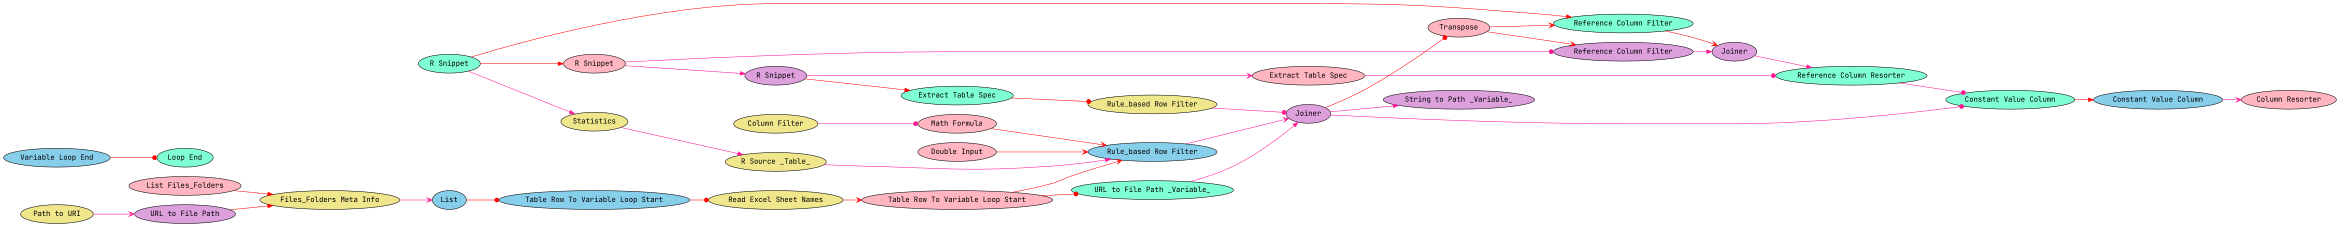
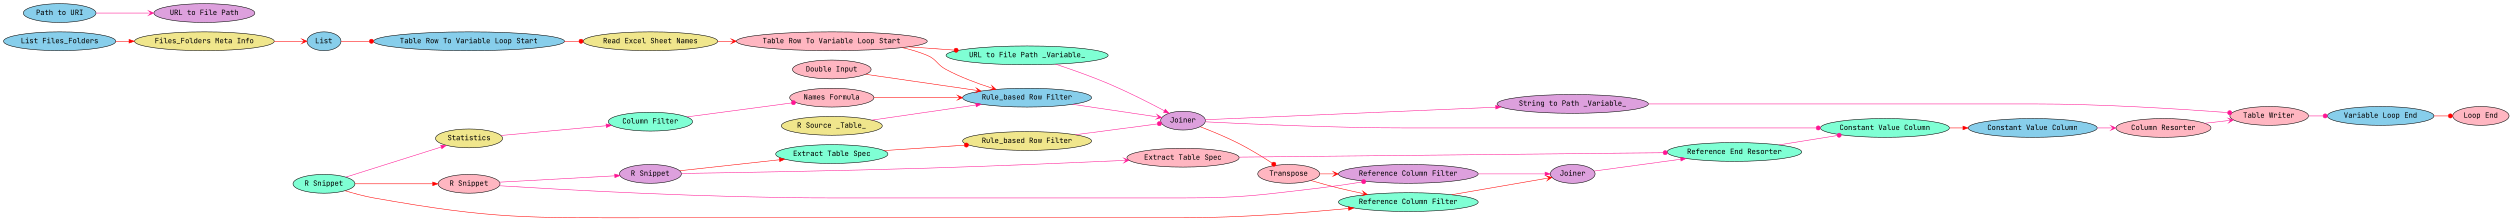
node "Reference Column Resorter": label "Reference Column Resorter" -> "Reference End Resorter"
node "Table Writer": added
node "Column Filter": fillcolor khaki -> aquamarine
node "Math Formula": label "Math Formula" -> "Names Formula"
edge "Statistics" -> "R Source _Table_": now "Statistics" -> "Column Filter"
node "Loop End": fillcolor aquamarine -> lightpink
node "List Files_Folders": fillcolor lightpink -> skyblue
edge "Files_Folders Meta Info" -> "List": color deeppink -> red
edge "URL to File Path" -> "Files_Folders Meta Info": removed
node "Path to URI": fillcolor khaki -> skyblue
